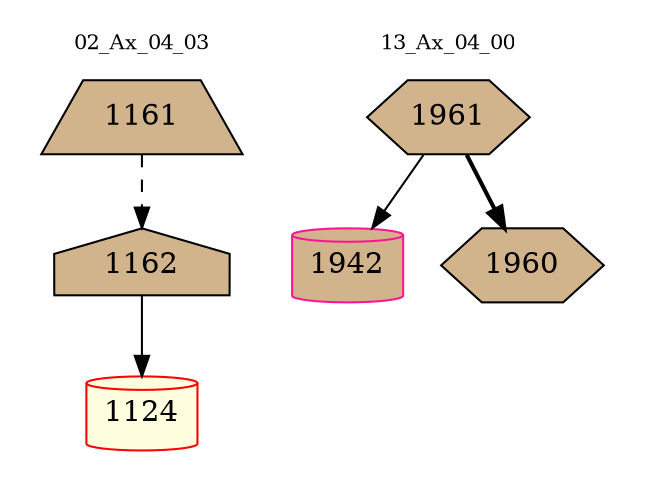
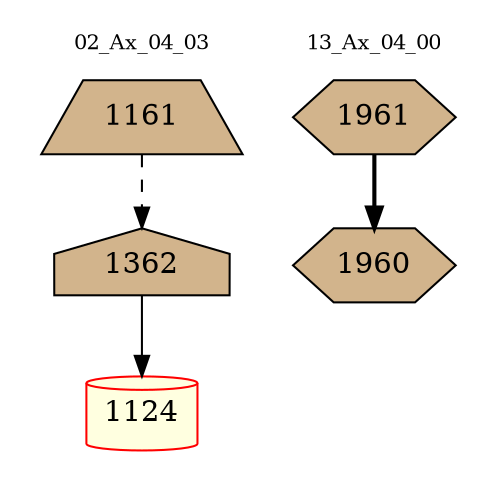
node "1162": label "1162" -> "1362"
node "1942": removed
